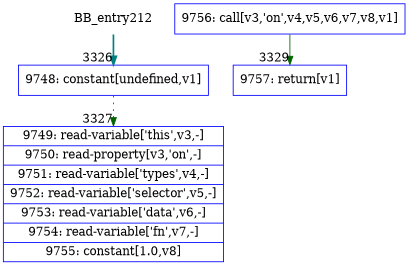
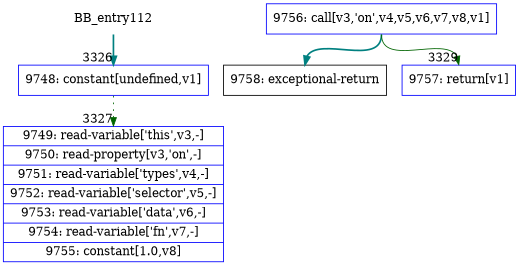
node "BB_entry212": label "BB_entry212" -> "BB_entry112"
node "9758: exceptional-return": added
